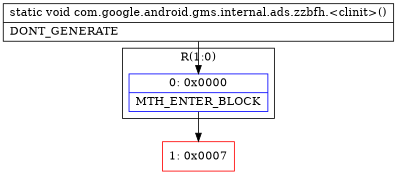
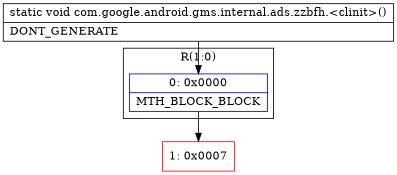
node "0: 0x0000": text "MTH_ENTER_BLOCK" -> "MTH_BLOCK_BLOCK"
